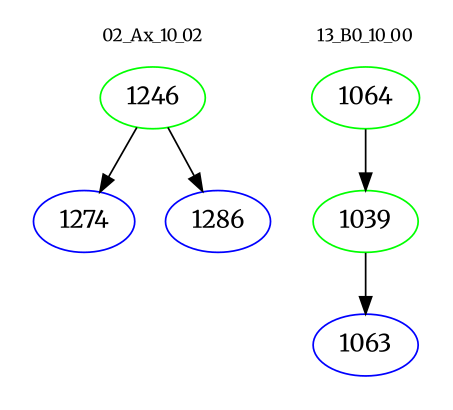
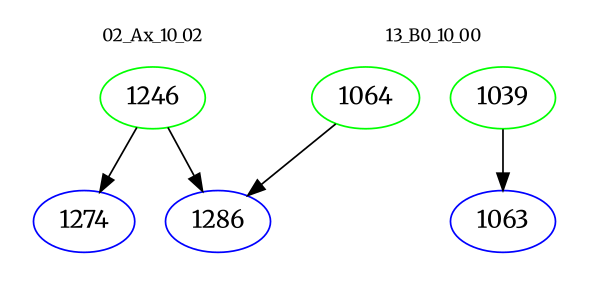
edge "1064" -> "1039": now "1064" -> "1286"
